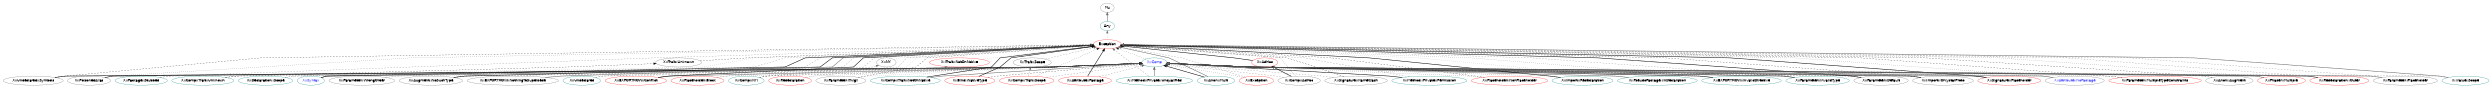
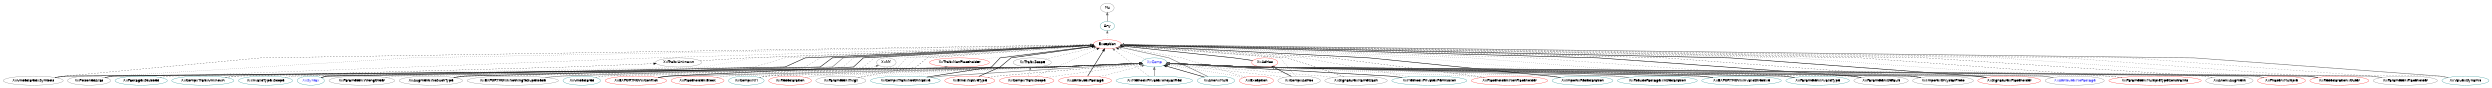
node "X::Trait::NotOnNative": label "X::Trait::NotOnNative" -> "X::Trait::NonPlaceholder"
node "X::Declaration::Scope": label "X::Declaration::Scope" -> "X::InvalidType::Scope"
node "X::Value::Scope": label "X::Value::Scope" -> "X::Value::Dynamic"
